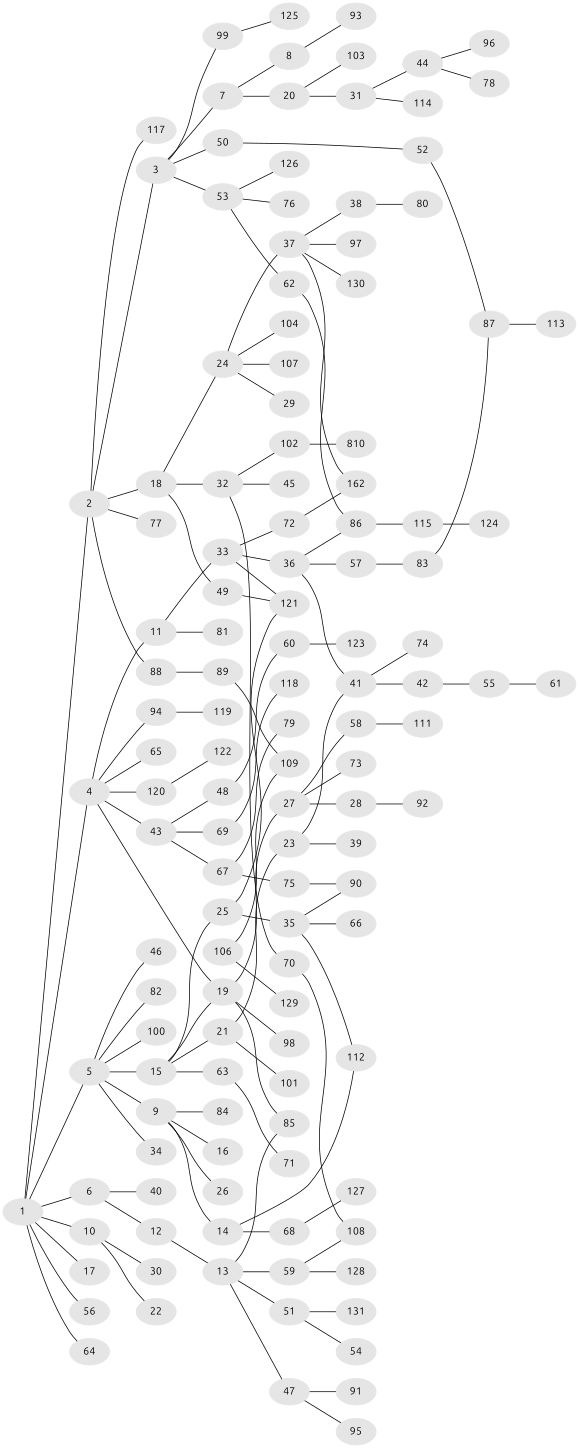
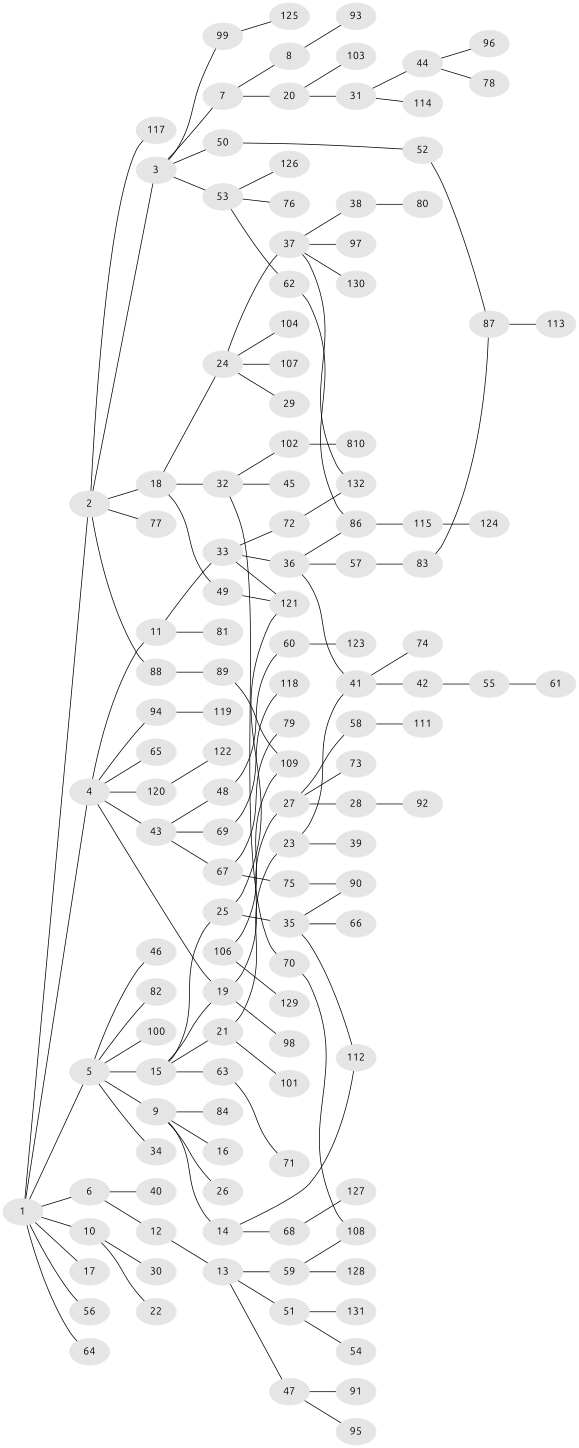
node "162": label "162" -> "132"
node "85": removed
